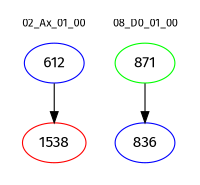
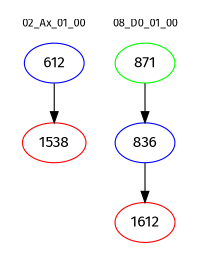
node "1612": added
